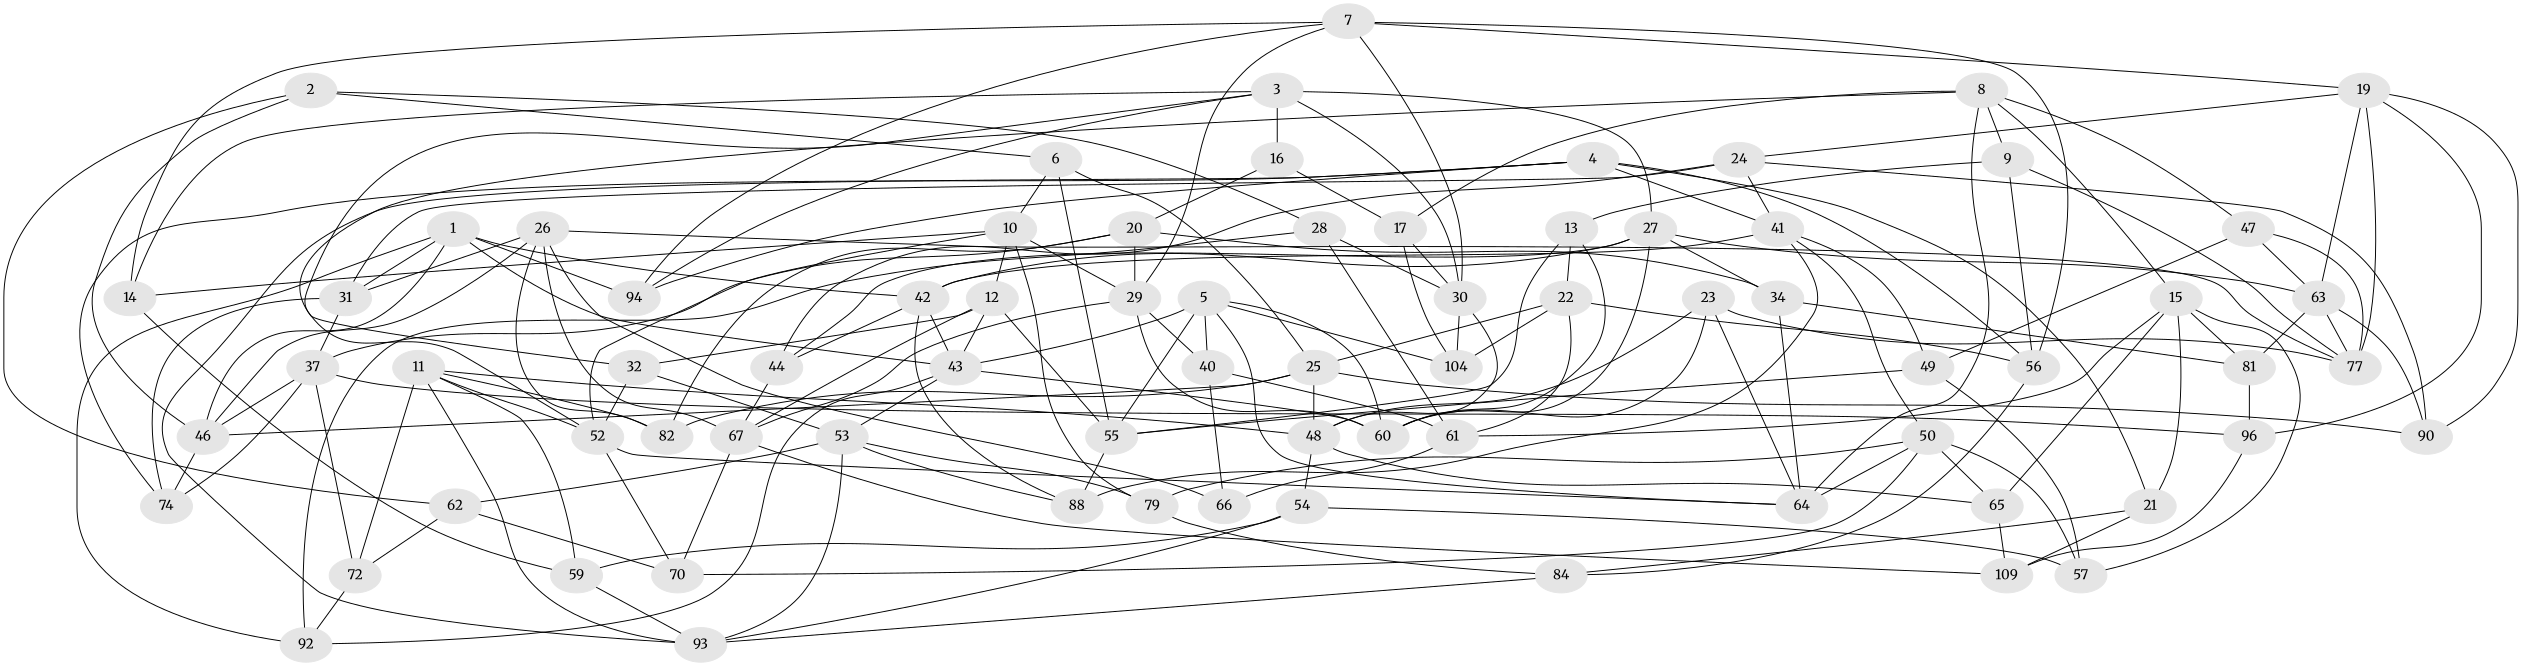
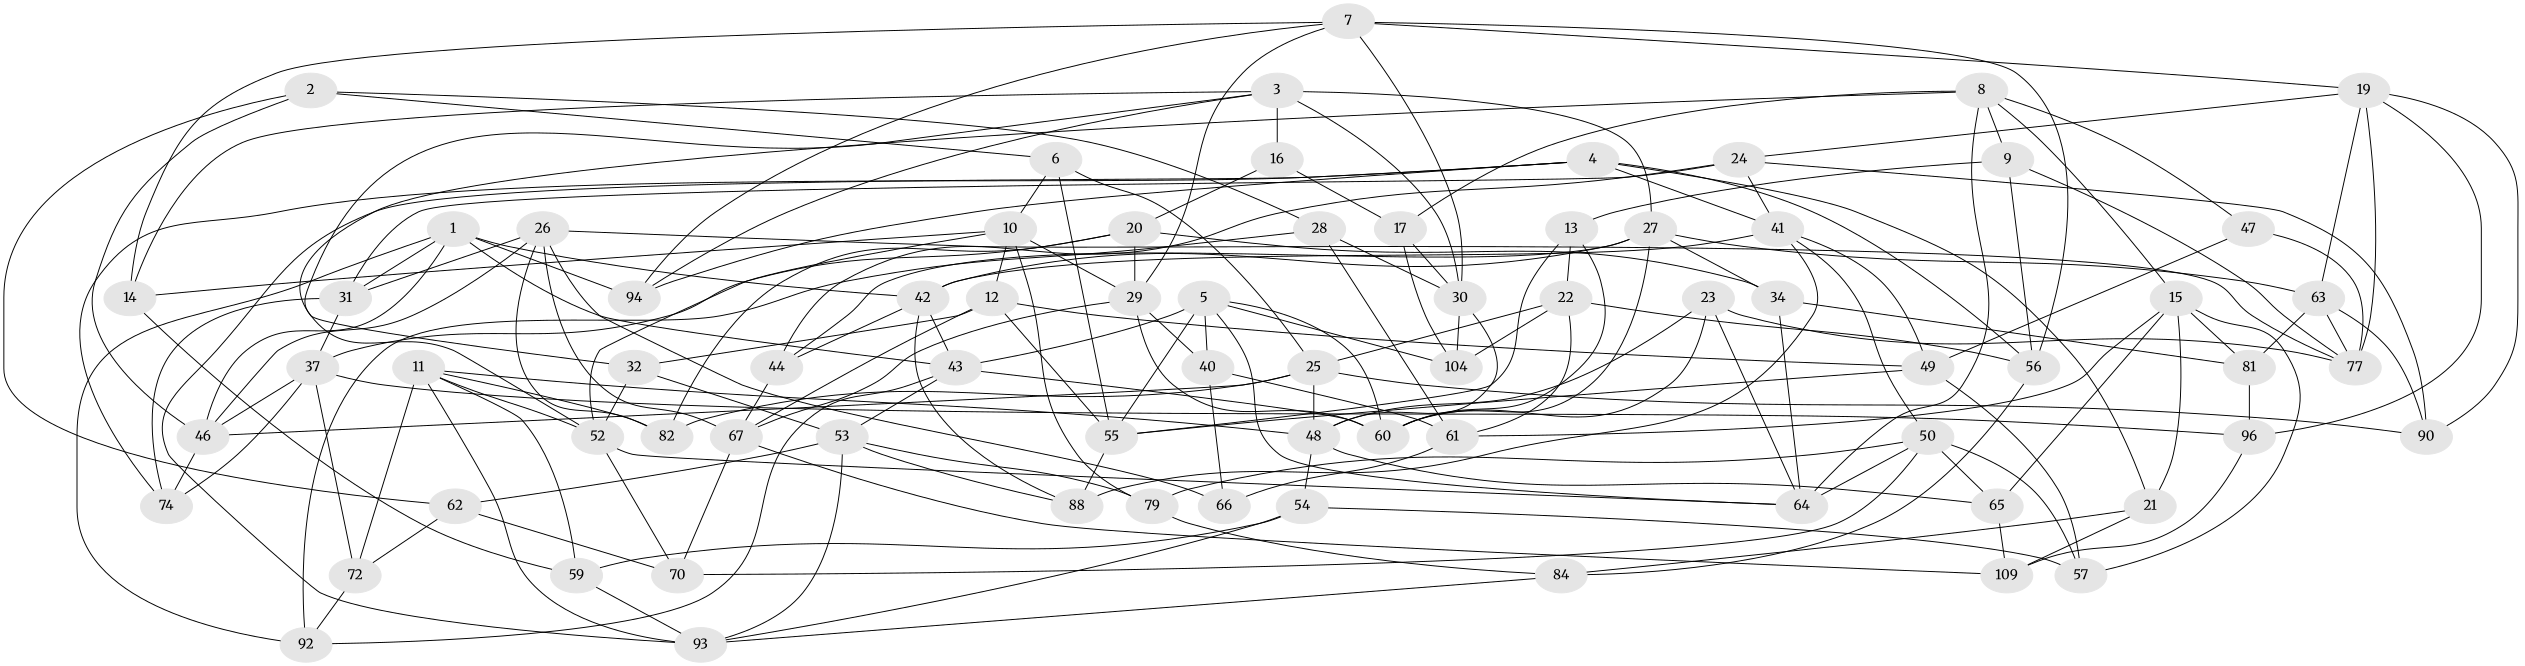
edge "47" -- "63": removed
edge "12" -- "43": now "12" -- "49"
